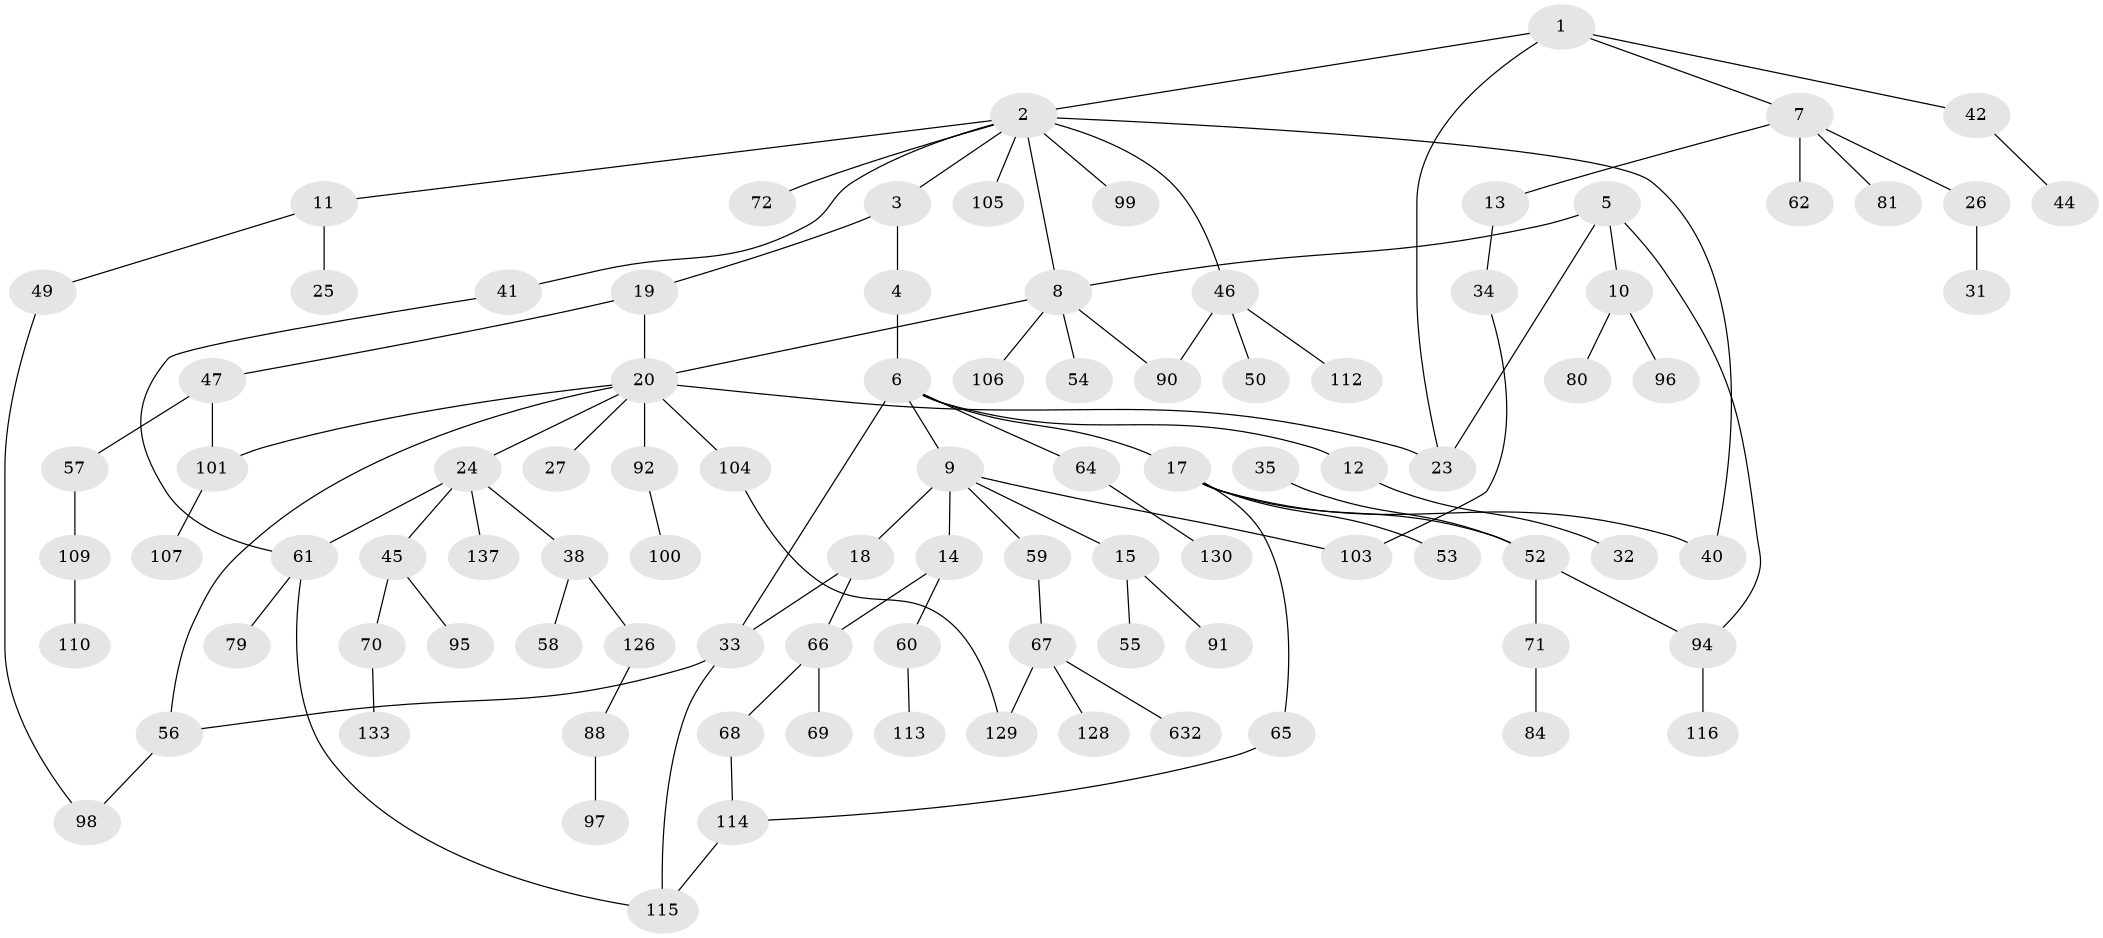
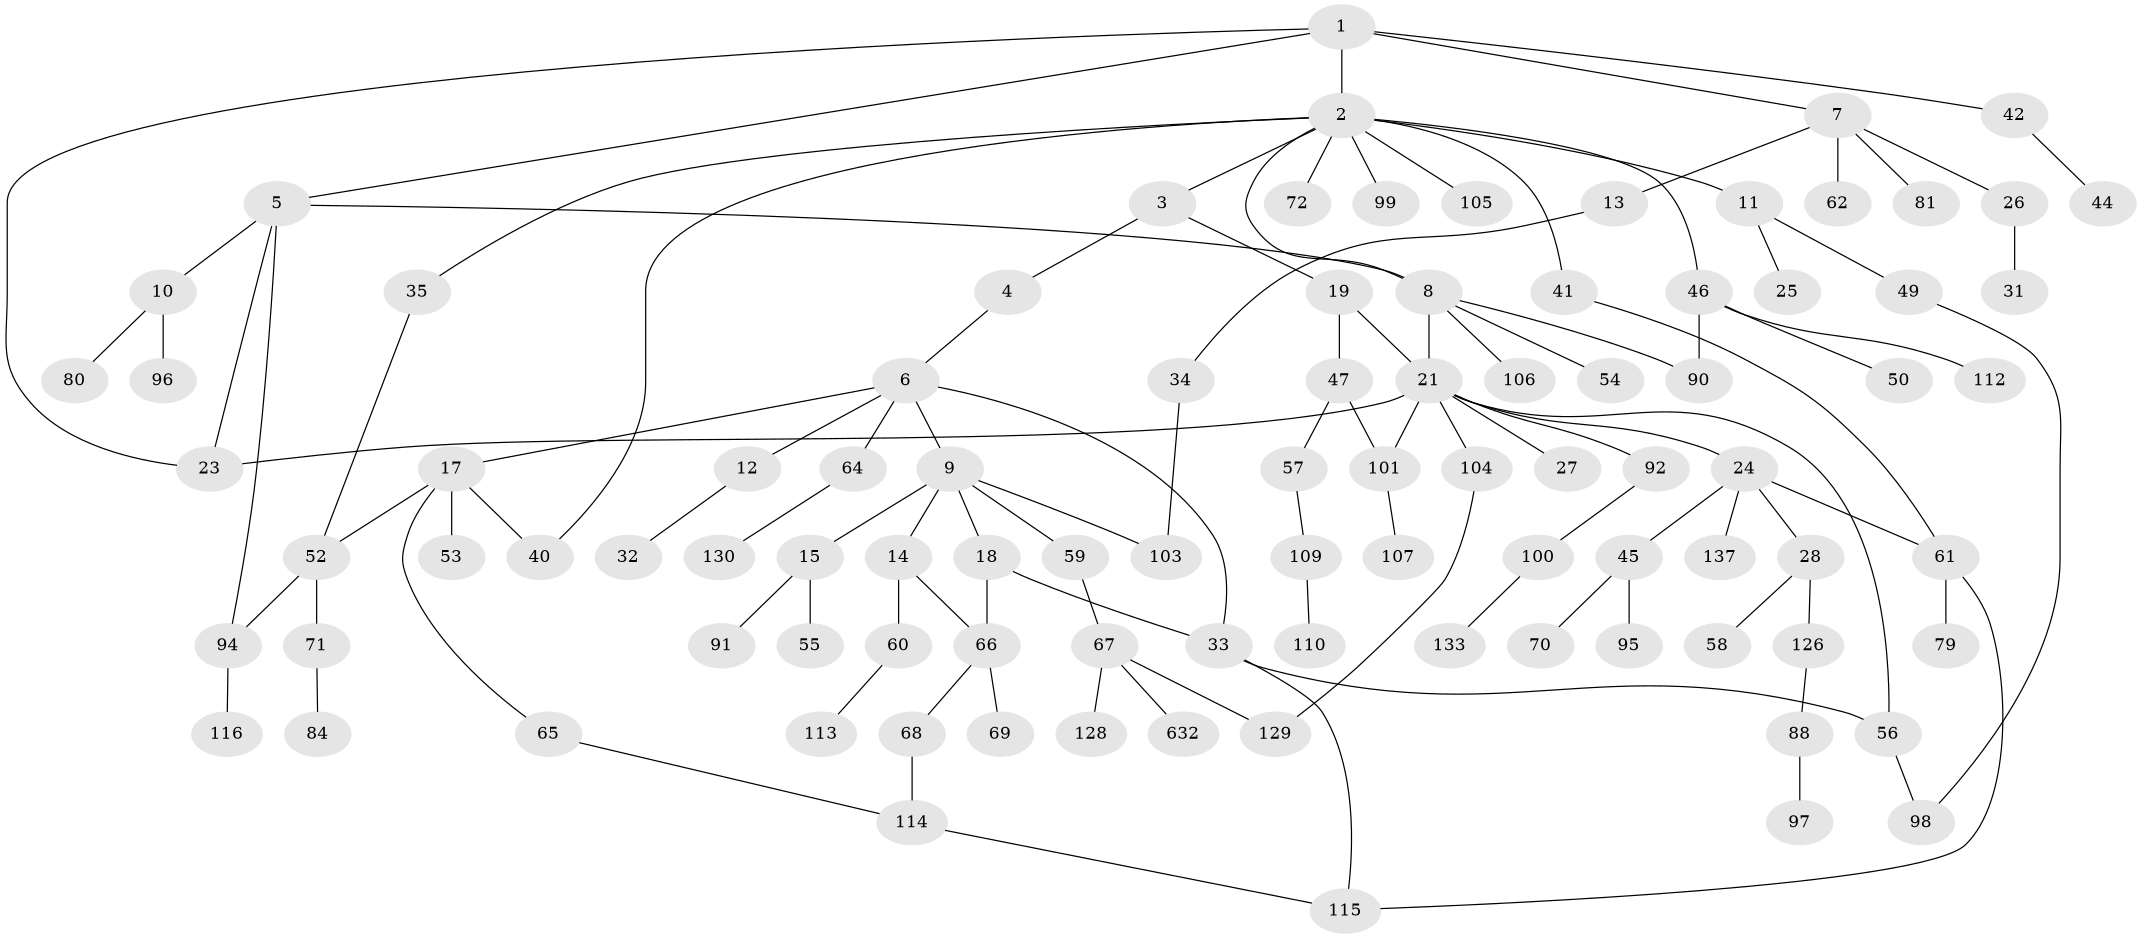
edge "1" -- "5": added
edge "2" -- "35": added
node "20": label "20" -> "21"
node "38": label "38" -> "28"
edge "70" -- "133": now "100" -- "133"
